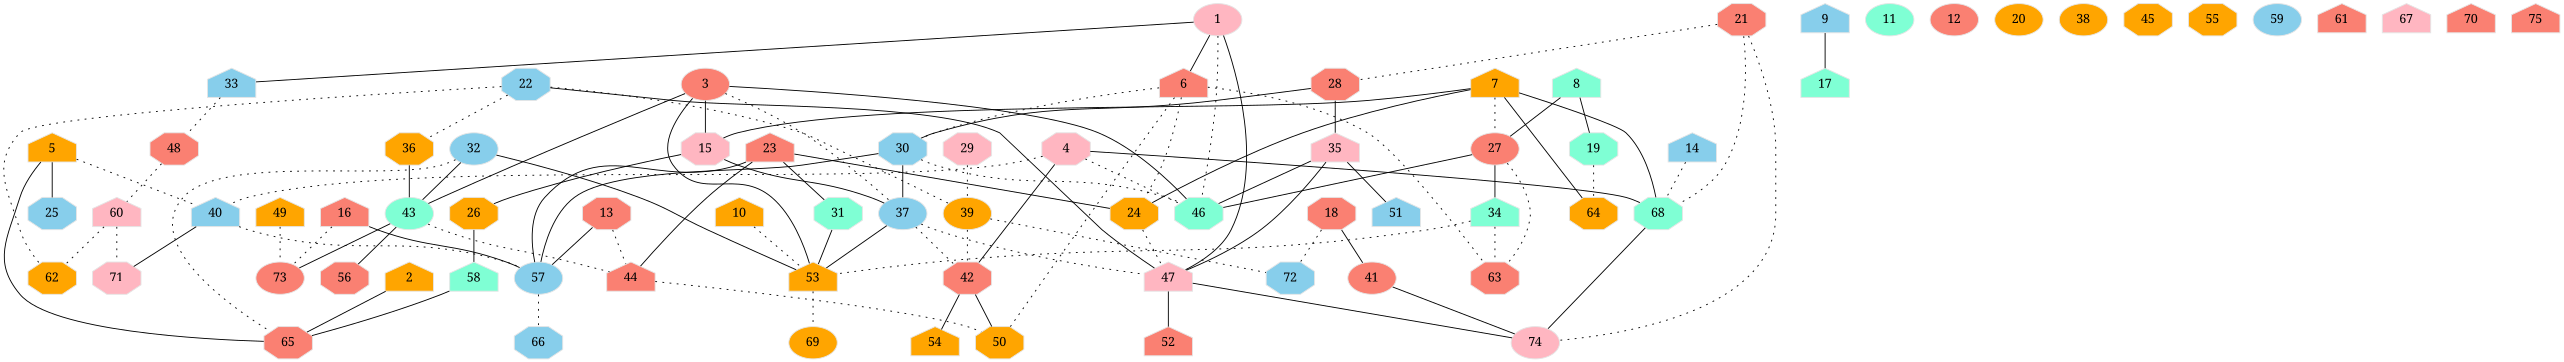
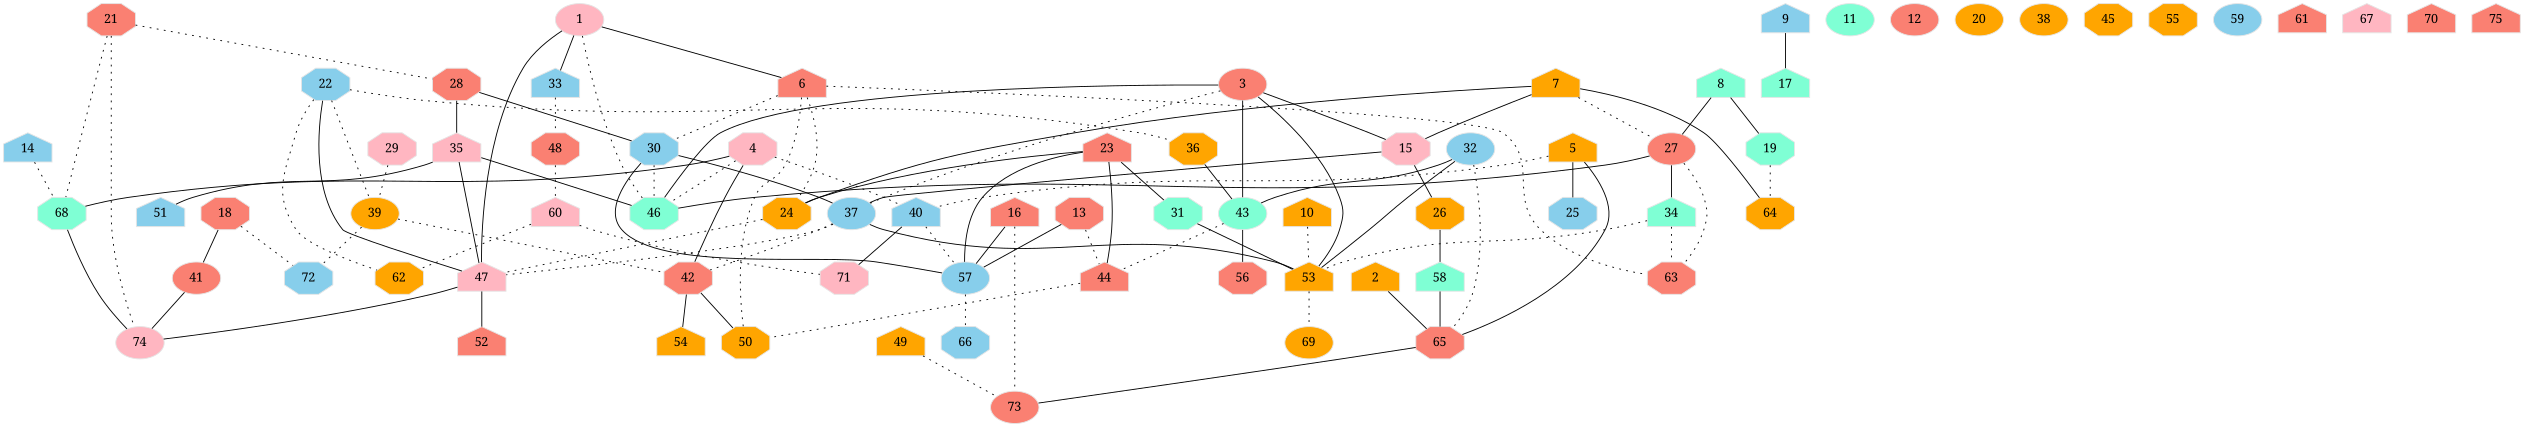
edge "7" -- "68": removed
edge "43" -- "73": now "65" -- "73"
